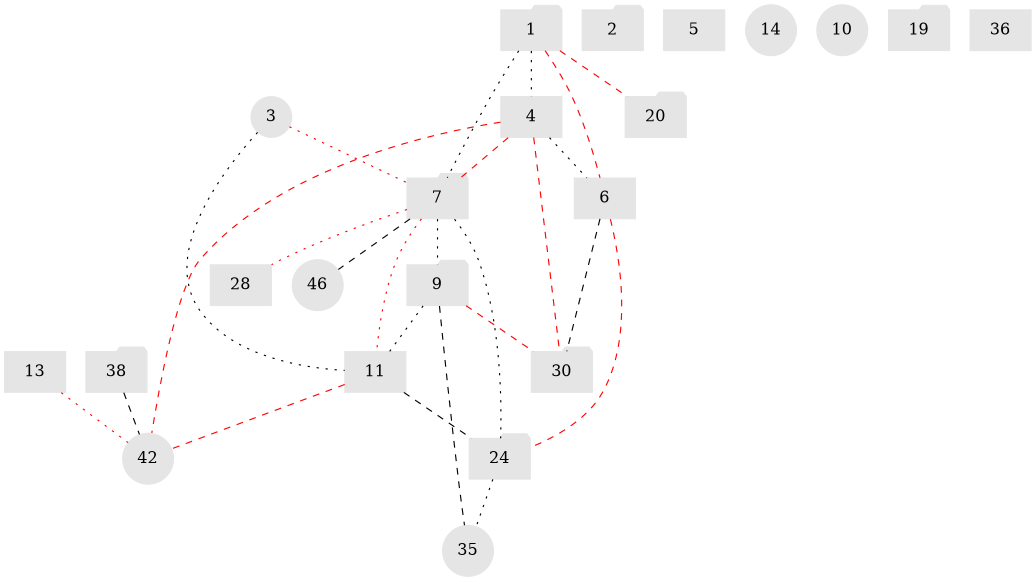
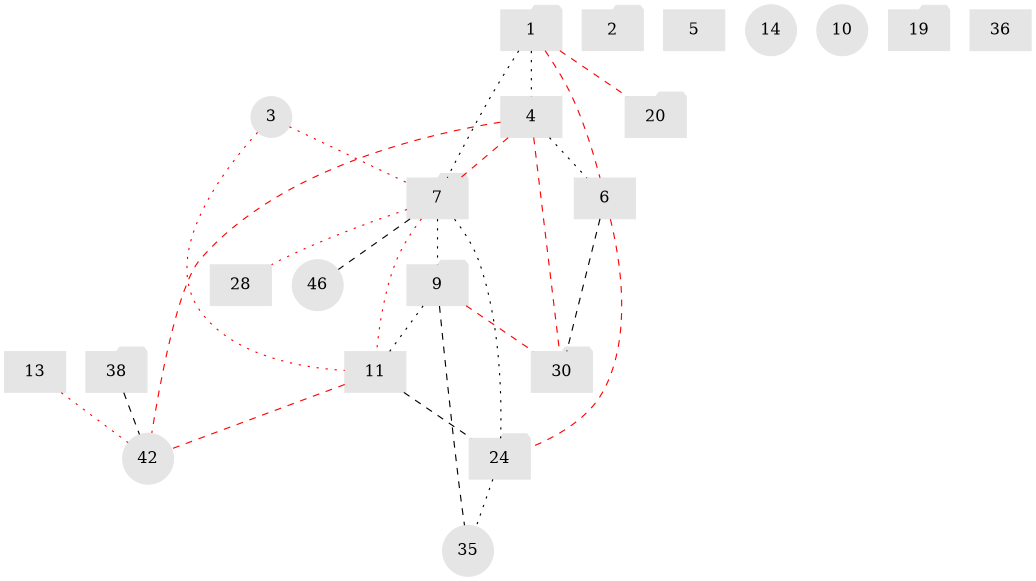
edge "3" -- "11": color black -> red
